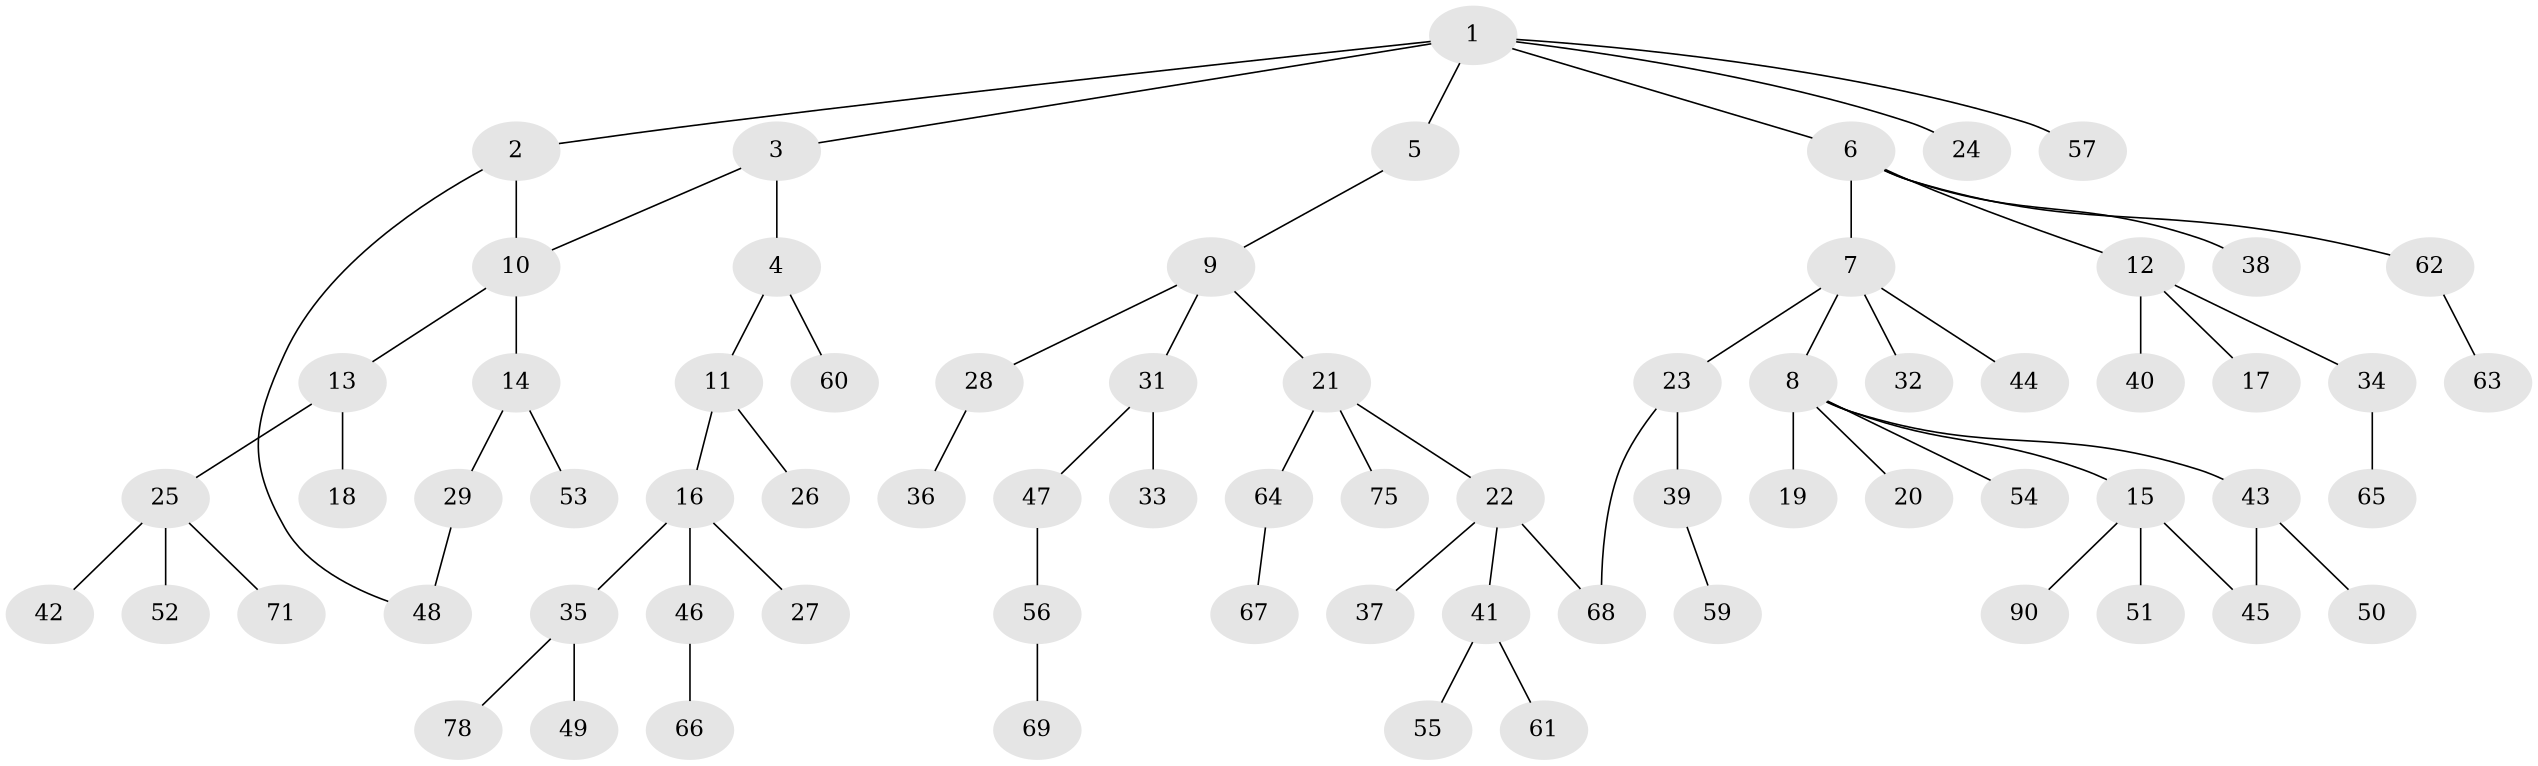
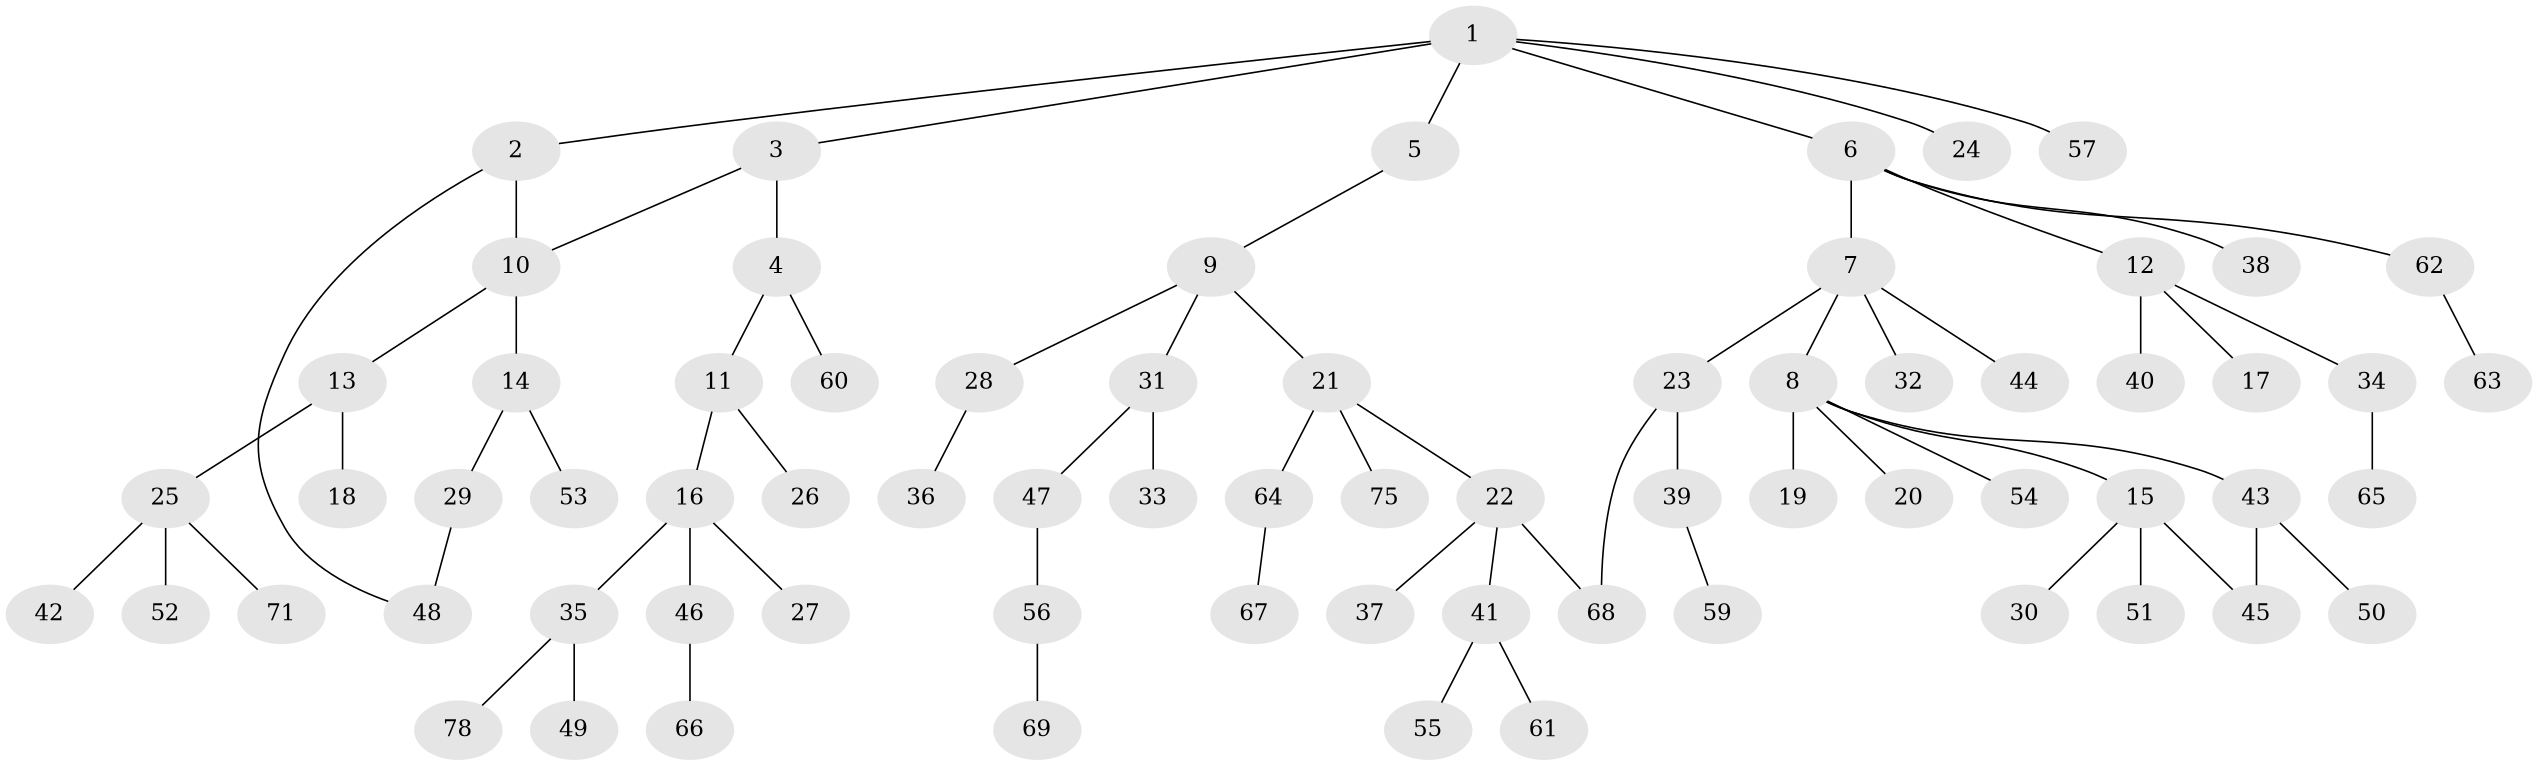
node "90": label "90" -> "30"
